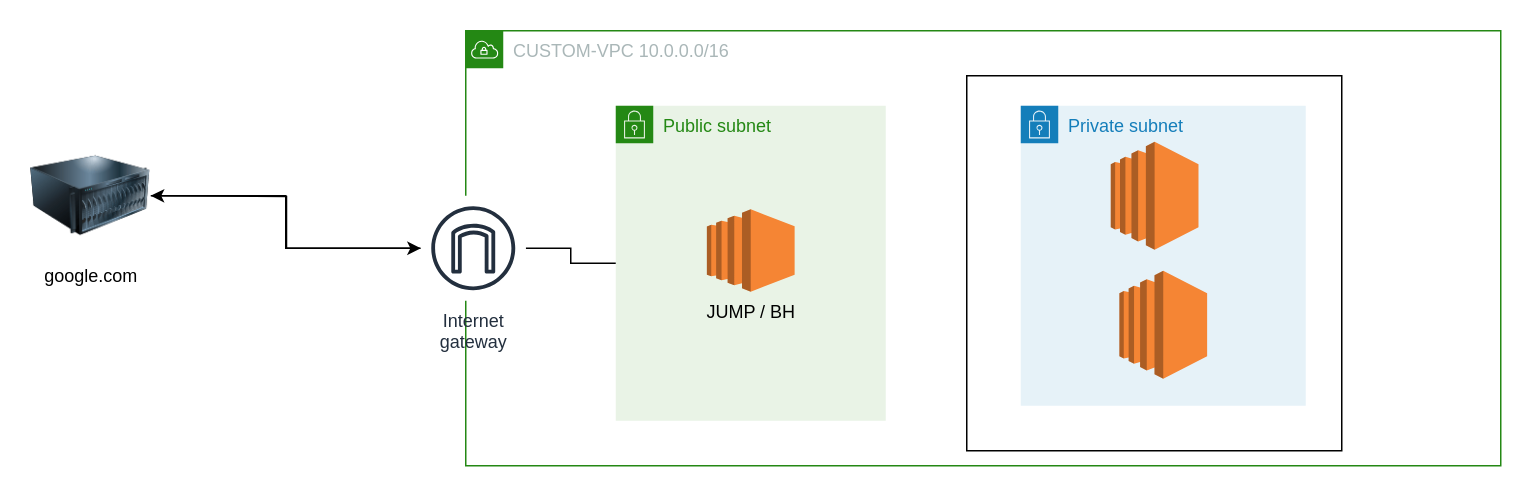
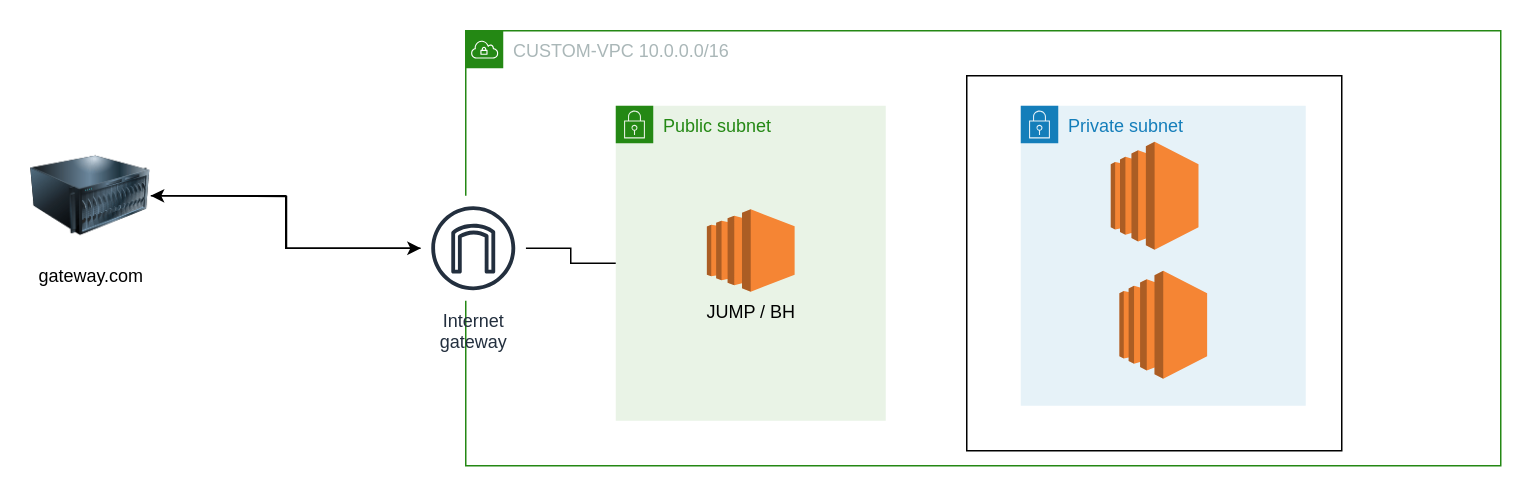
node "google.com": label "google.com" -> "gateway.com"
